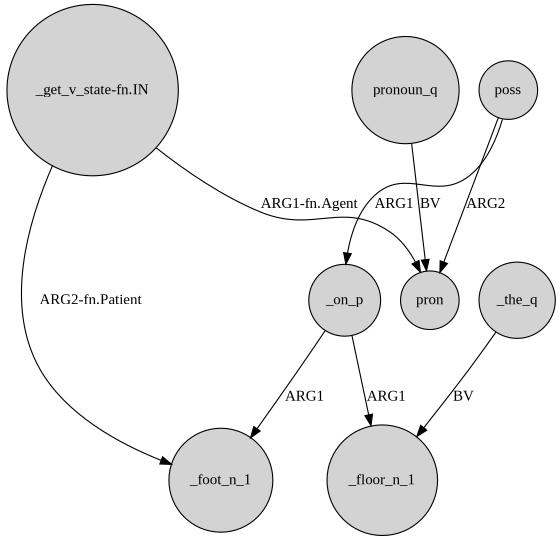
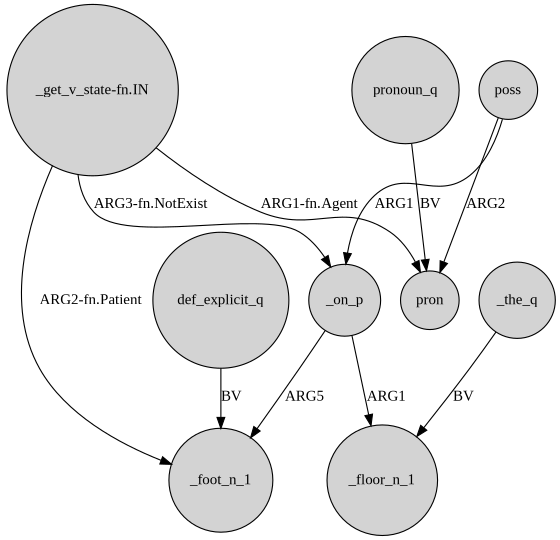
edge "_get_v_state-fn.IN" -> "_on_p": added, label "ARG3-fn.NotExist"
node "def_explicit_q": added
edge "_on_p" -> "_foot_n_1": label "ARG1" -> "ARG5"
